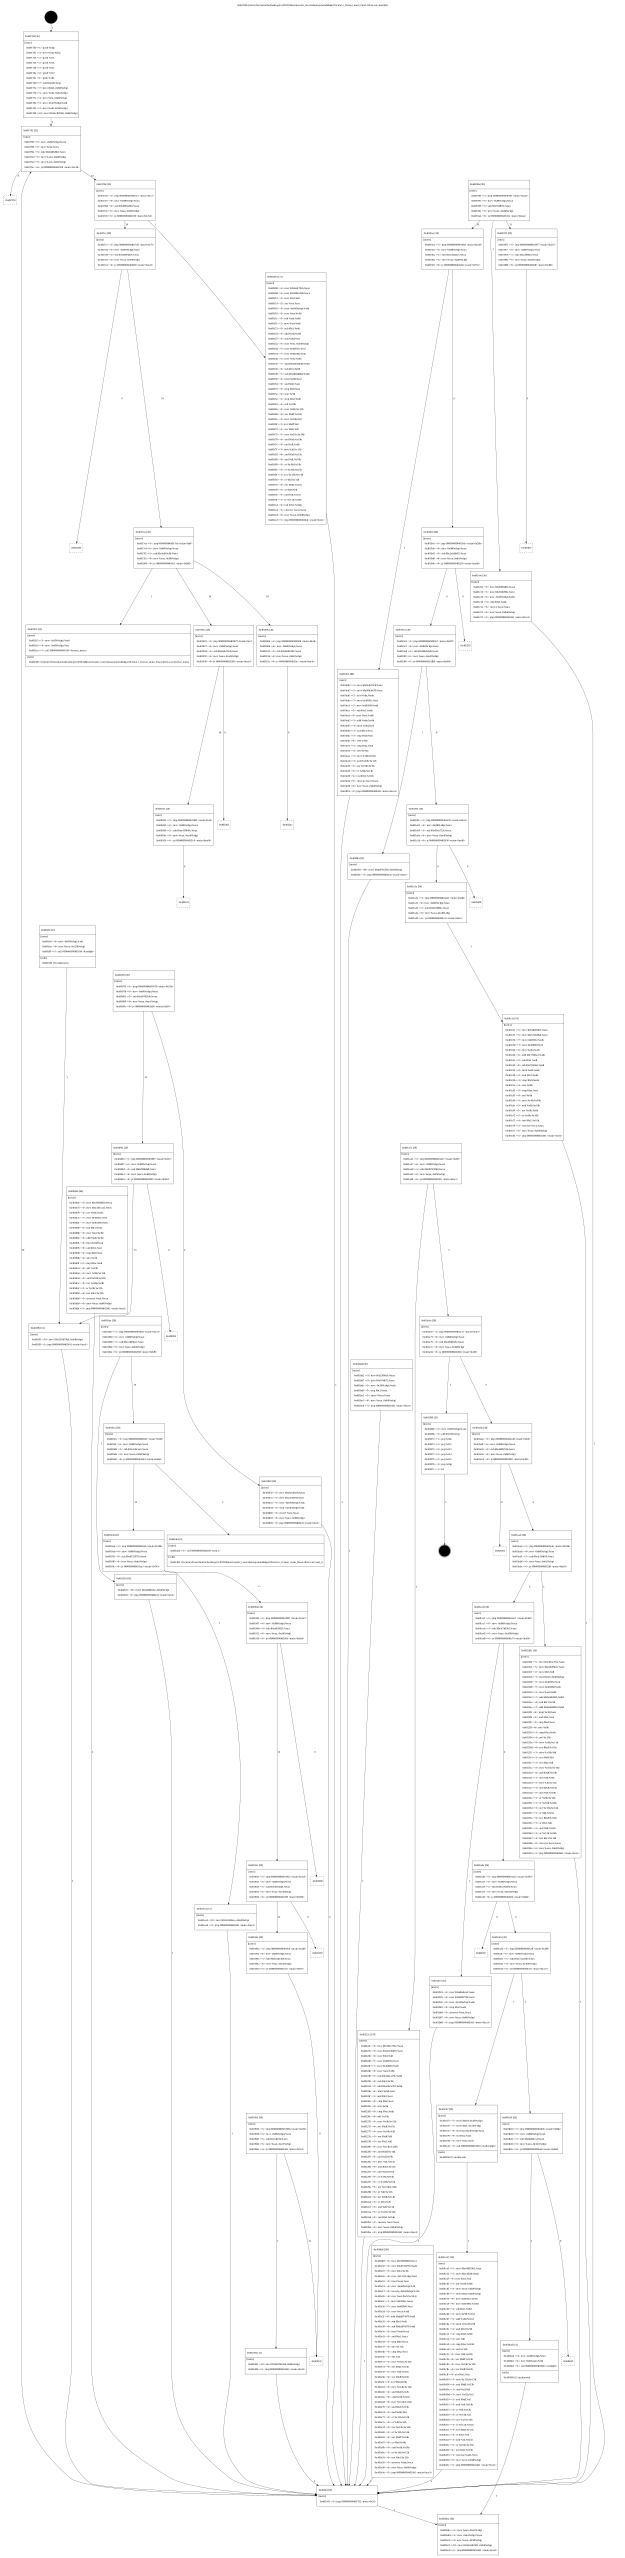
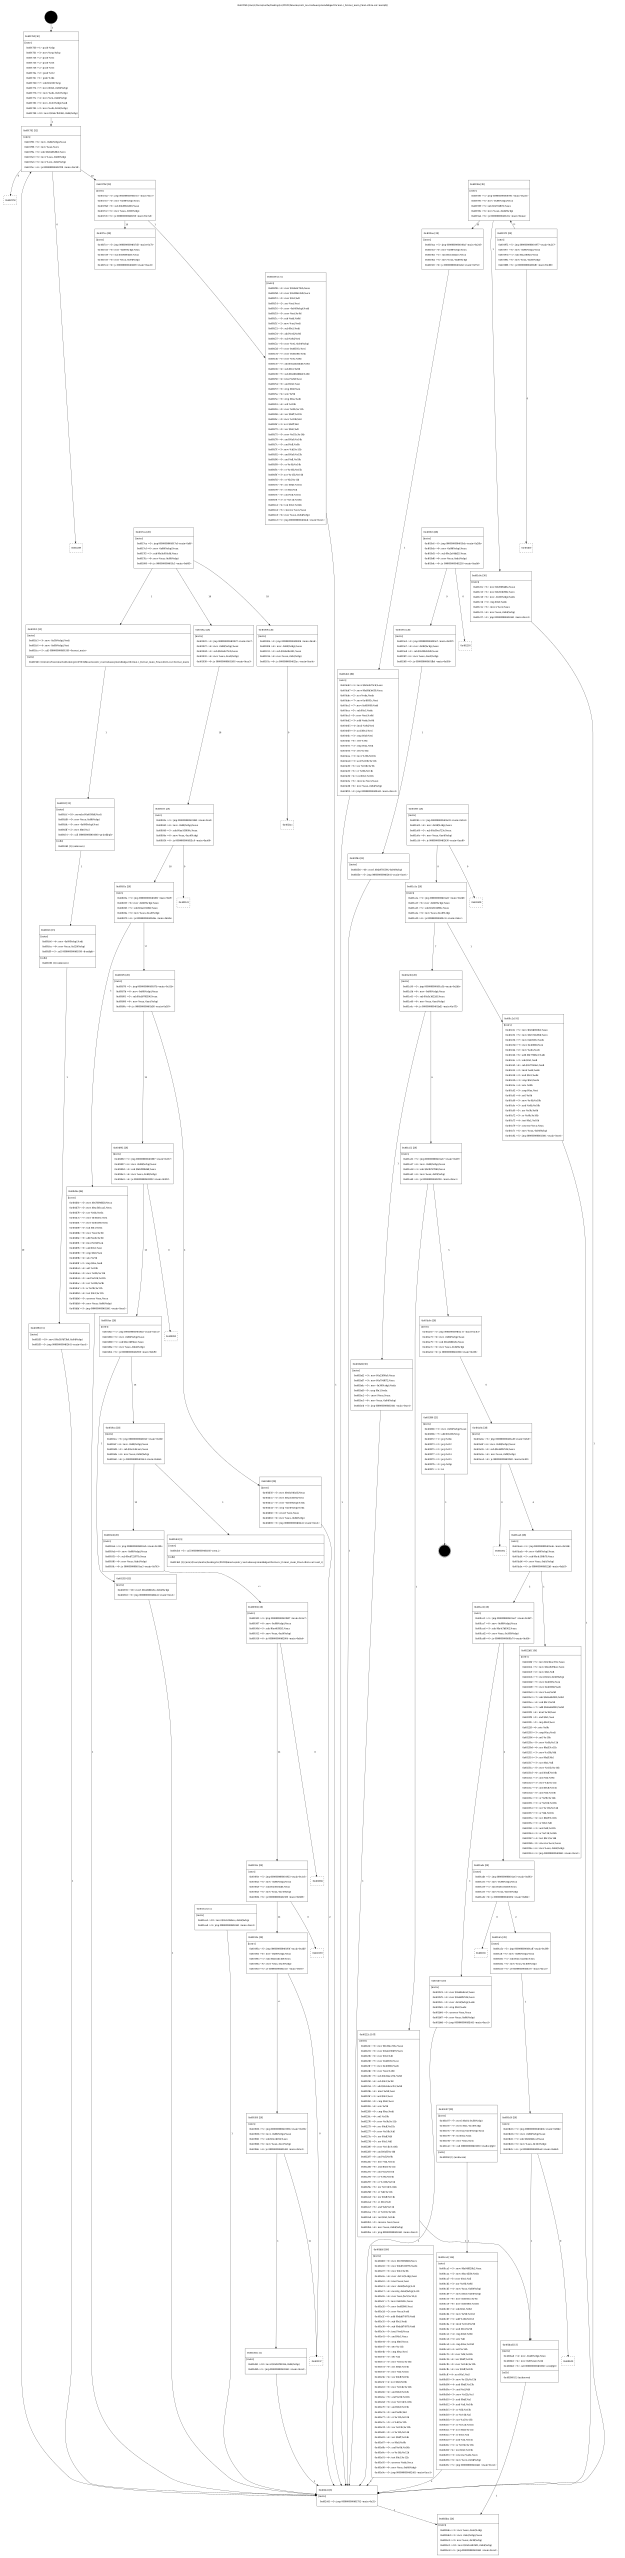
edge "0x40198e [28]" -> "0x401972 [28]": reversed
edge "0x4017ce [28]" -> "0x4017ea [28]": removed, label "19"
edge "0x4019aa [28]" -> "0x4019c6 [28]": removed, label "9"
edge "0x4017ce [28]" -> "0x402209": now "0x401792 [32]" -> "0x402209"
edge "0x4019e2 [28]" -> "0x4019fe [28]": removed, label "8"
node "0x401fcf [23]": added
node "0x402405": removed
node "0x40185a [28]": added
node "0x401a36 [28]": added
edge "0x401892 [28]" -> "0x401ff5 [15]": now "0x401892 [28]" -> "0x4018ae [28]"
edge "0x401a6e [28]" -> "0x402368 [21]": removed, label "1"
edge "0x4018e6 [28]" -> "0x401ea3 [15]": removed, label "1"
edge "0x401afa [28]" -> "0x401c87 [30]": removed, label "1"
edge "0x40193a [28]" -> "0x401956 [28]": added, label "12"
edge "0x4022bf [154]" -> "0x402441 [5]": removed, label "1"
edge "0x40222c [147]" -> "0x402441 [5]": now "0x40222c [147]" -> "0x401bad [13]"
